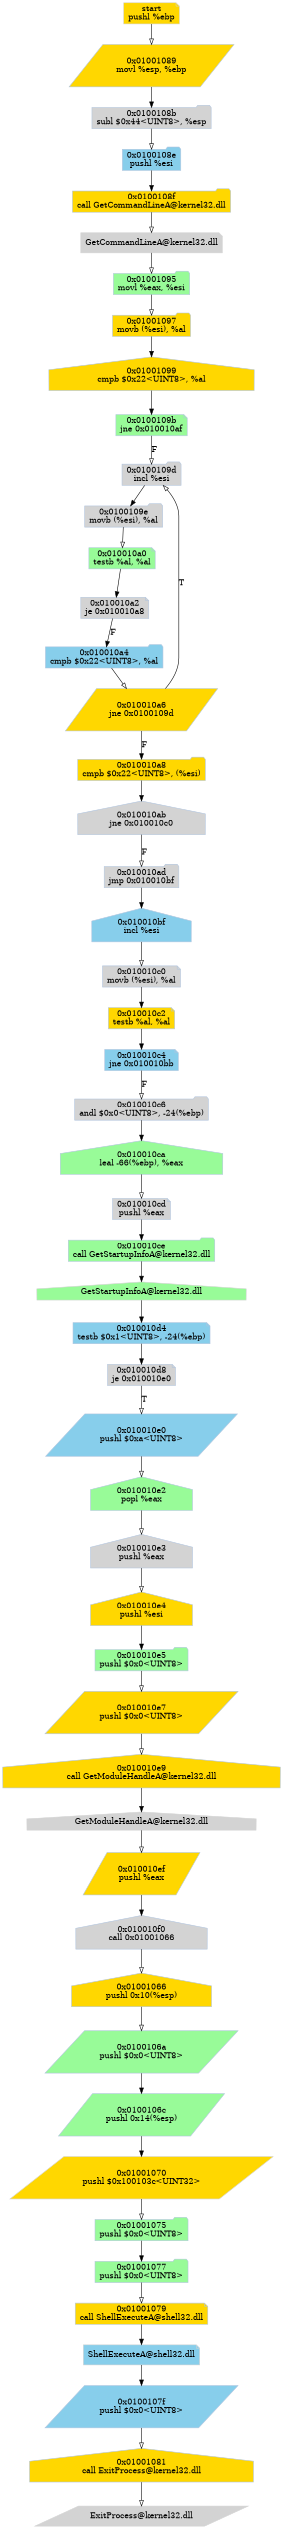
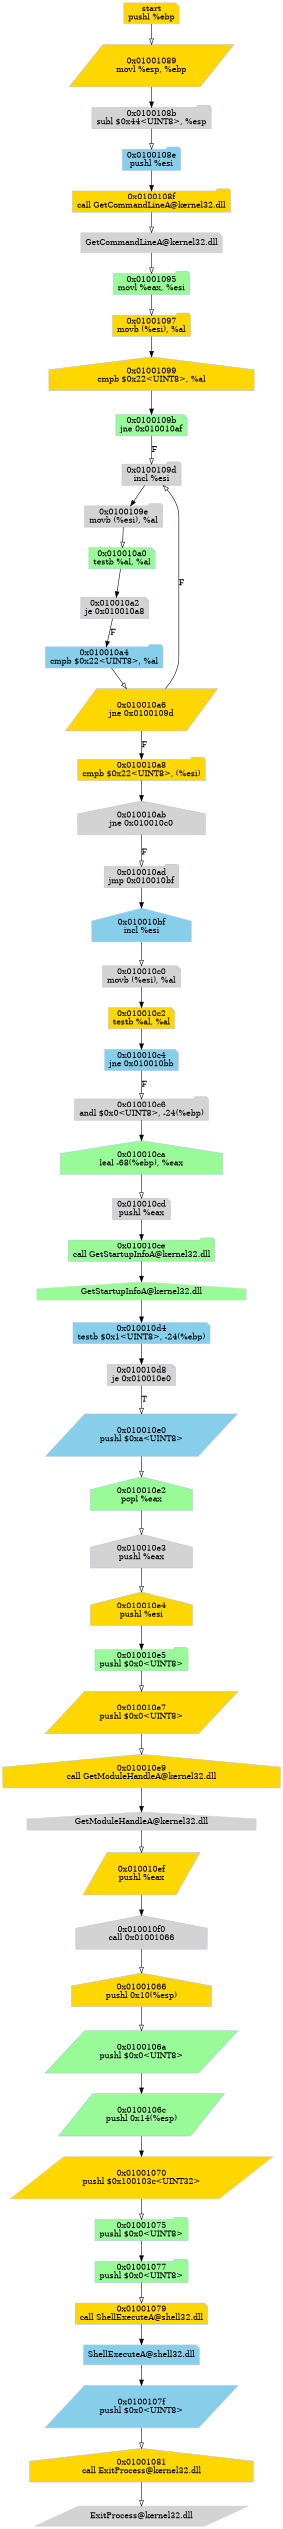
edge "0x010010a6 jne 0x0100109d" -> "0x0100109d incl %esi": label "T" -> "F"
node "0x010010ca leal -66(%ebp), %eax": label "0x010010ca leal -66(%ebp), %eax" -> "0x010010ca leal -68(%ebp), %eax"
